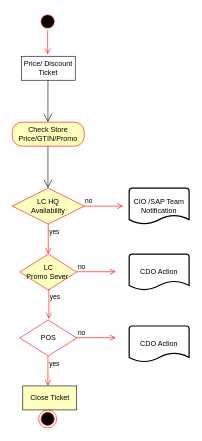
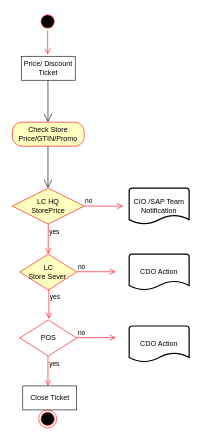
node "LC HQAvailability": label "LC HQAvailability" -> "LC HQStorePrice"
node "LC Promo Sever": label "LC Promo Sever" -> "LC Store Sever"
node "Close Ticket": fillcolor #ffffc0 -> #ffffff
